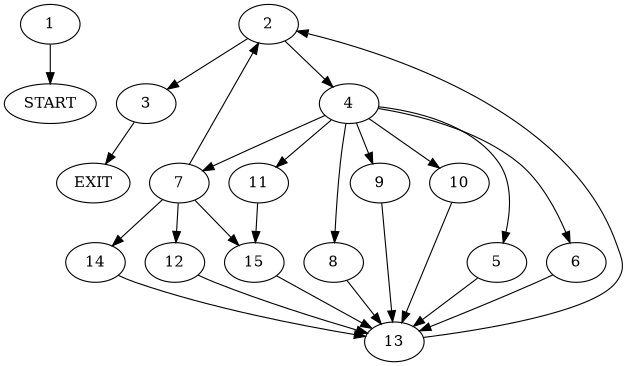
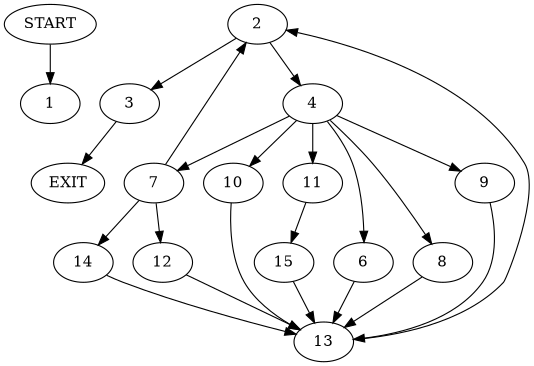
edge "1" -> "START": reversed
edge "7" -> "15": removed
node "5": removed
